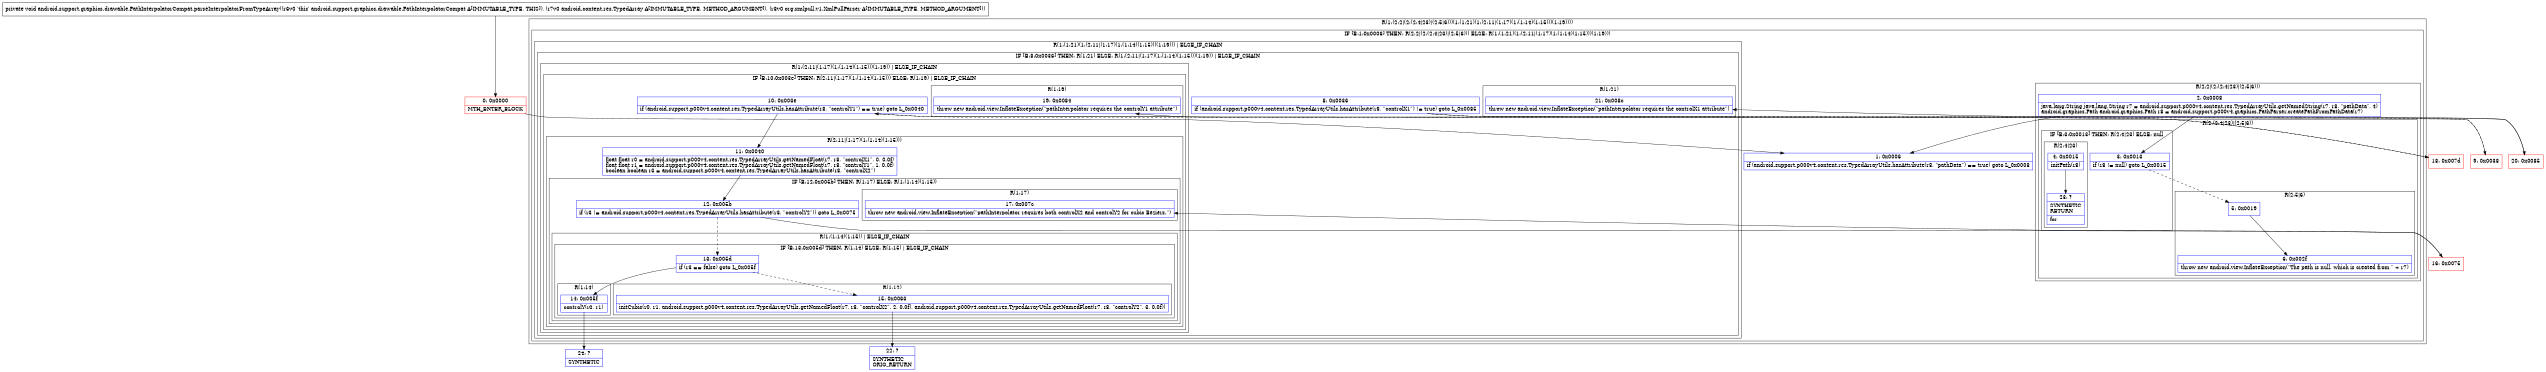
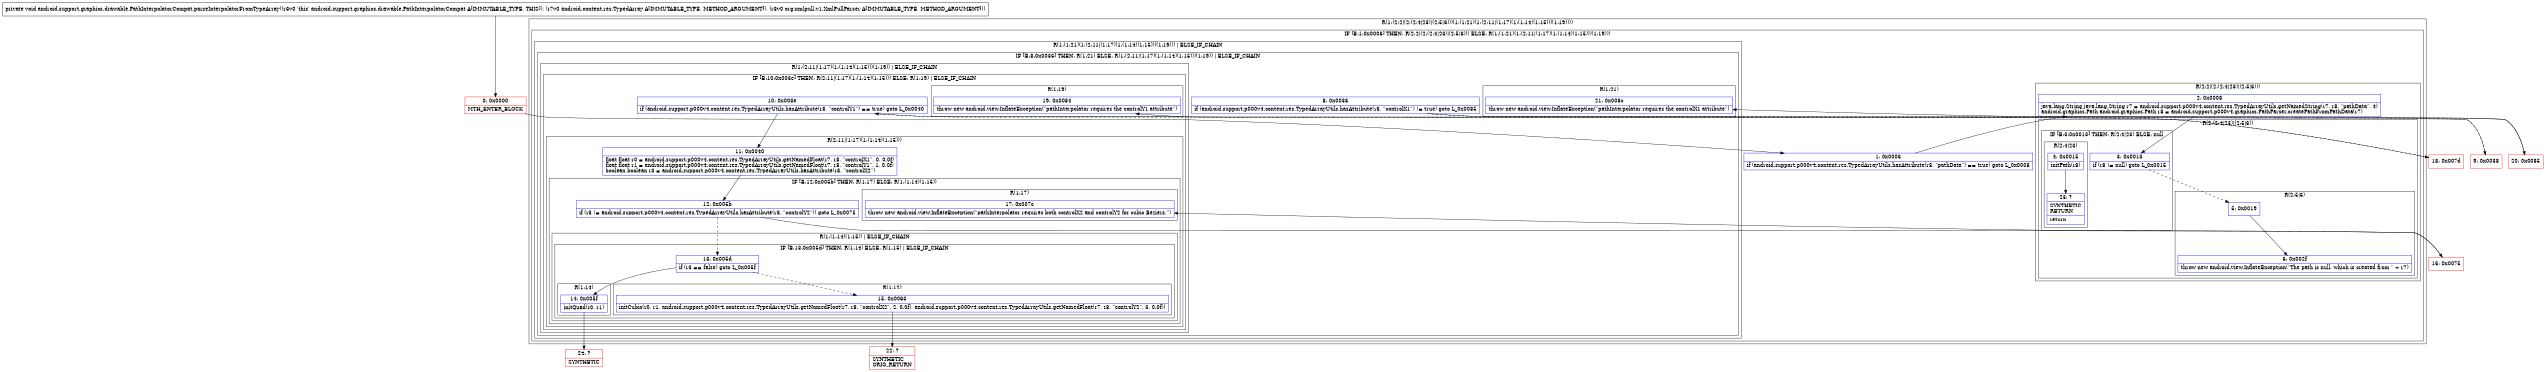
edge "2: 0x0008" -> "1: 0x0006": reversed
node "23: ?": text "for" -> "return"
node "14: 0x005f": text "controlY(r0, r1)" -> "initQuad(r0, r1)"
node "24: ?": color blue -> red
node "22: ?": color blue -> red
